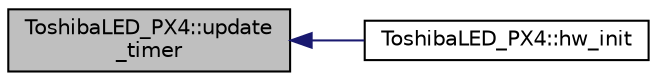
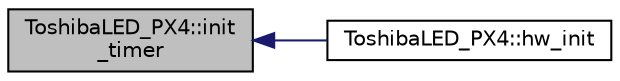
node "ToshibaLED_PX4::update _timer": label "ToshibaLED_PX4::update _timer" -> "ToshibaLED_PX4::init _timer"
